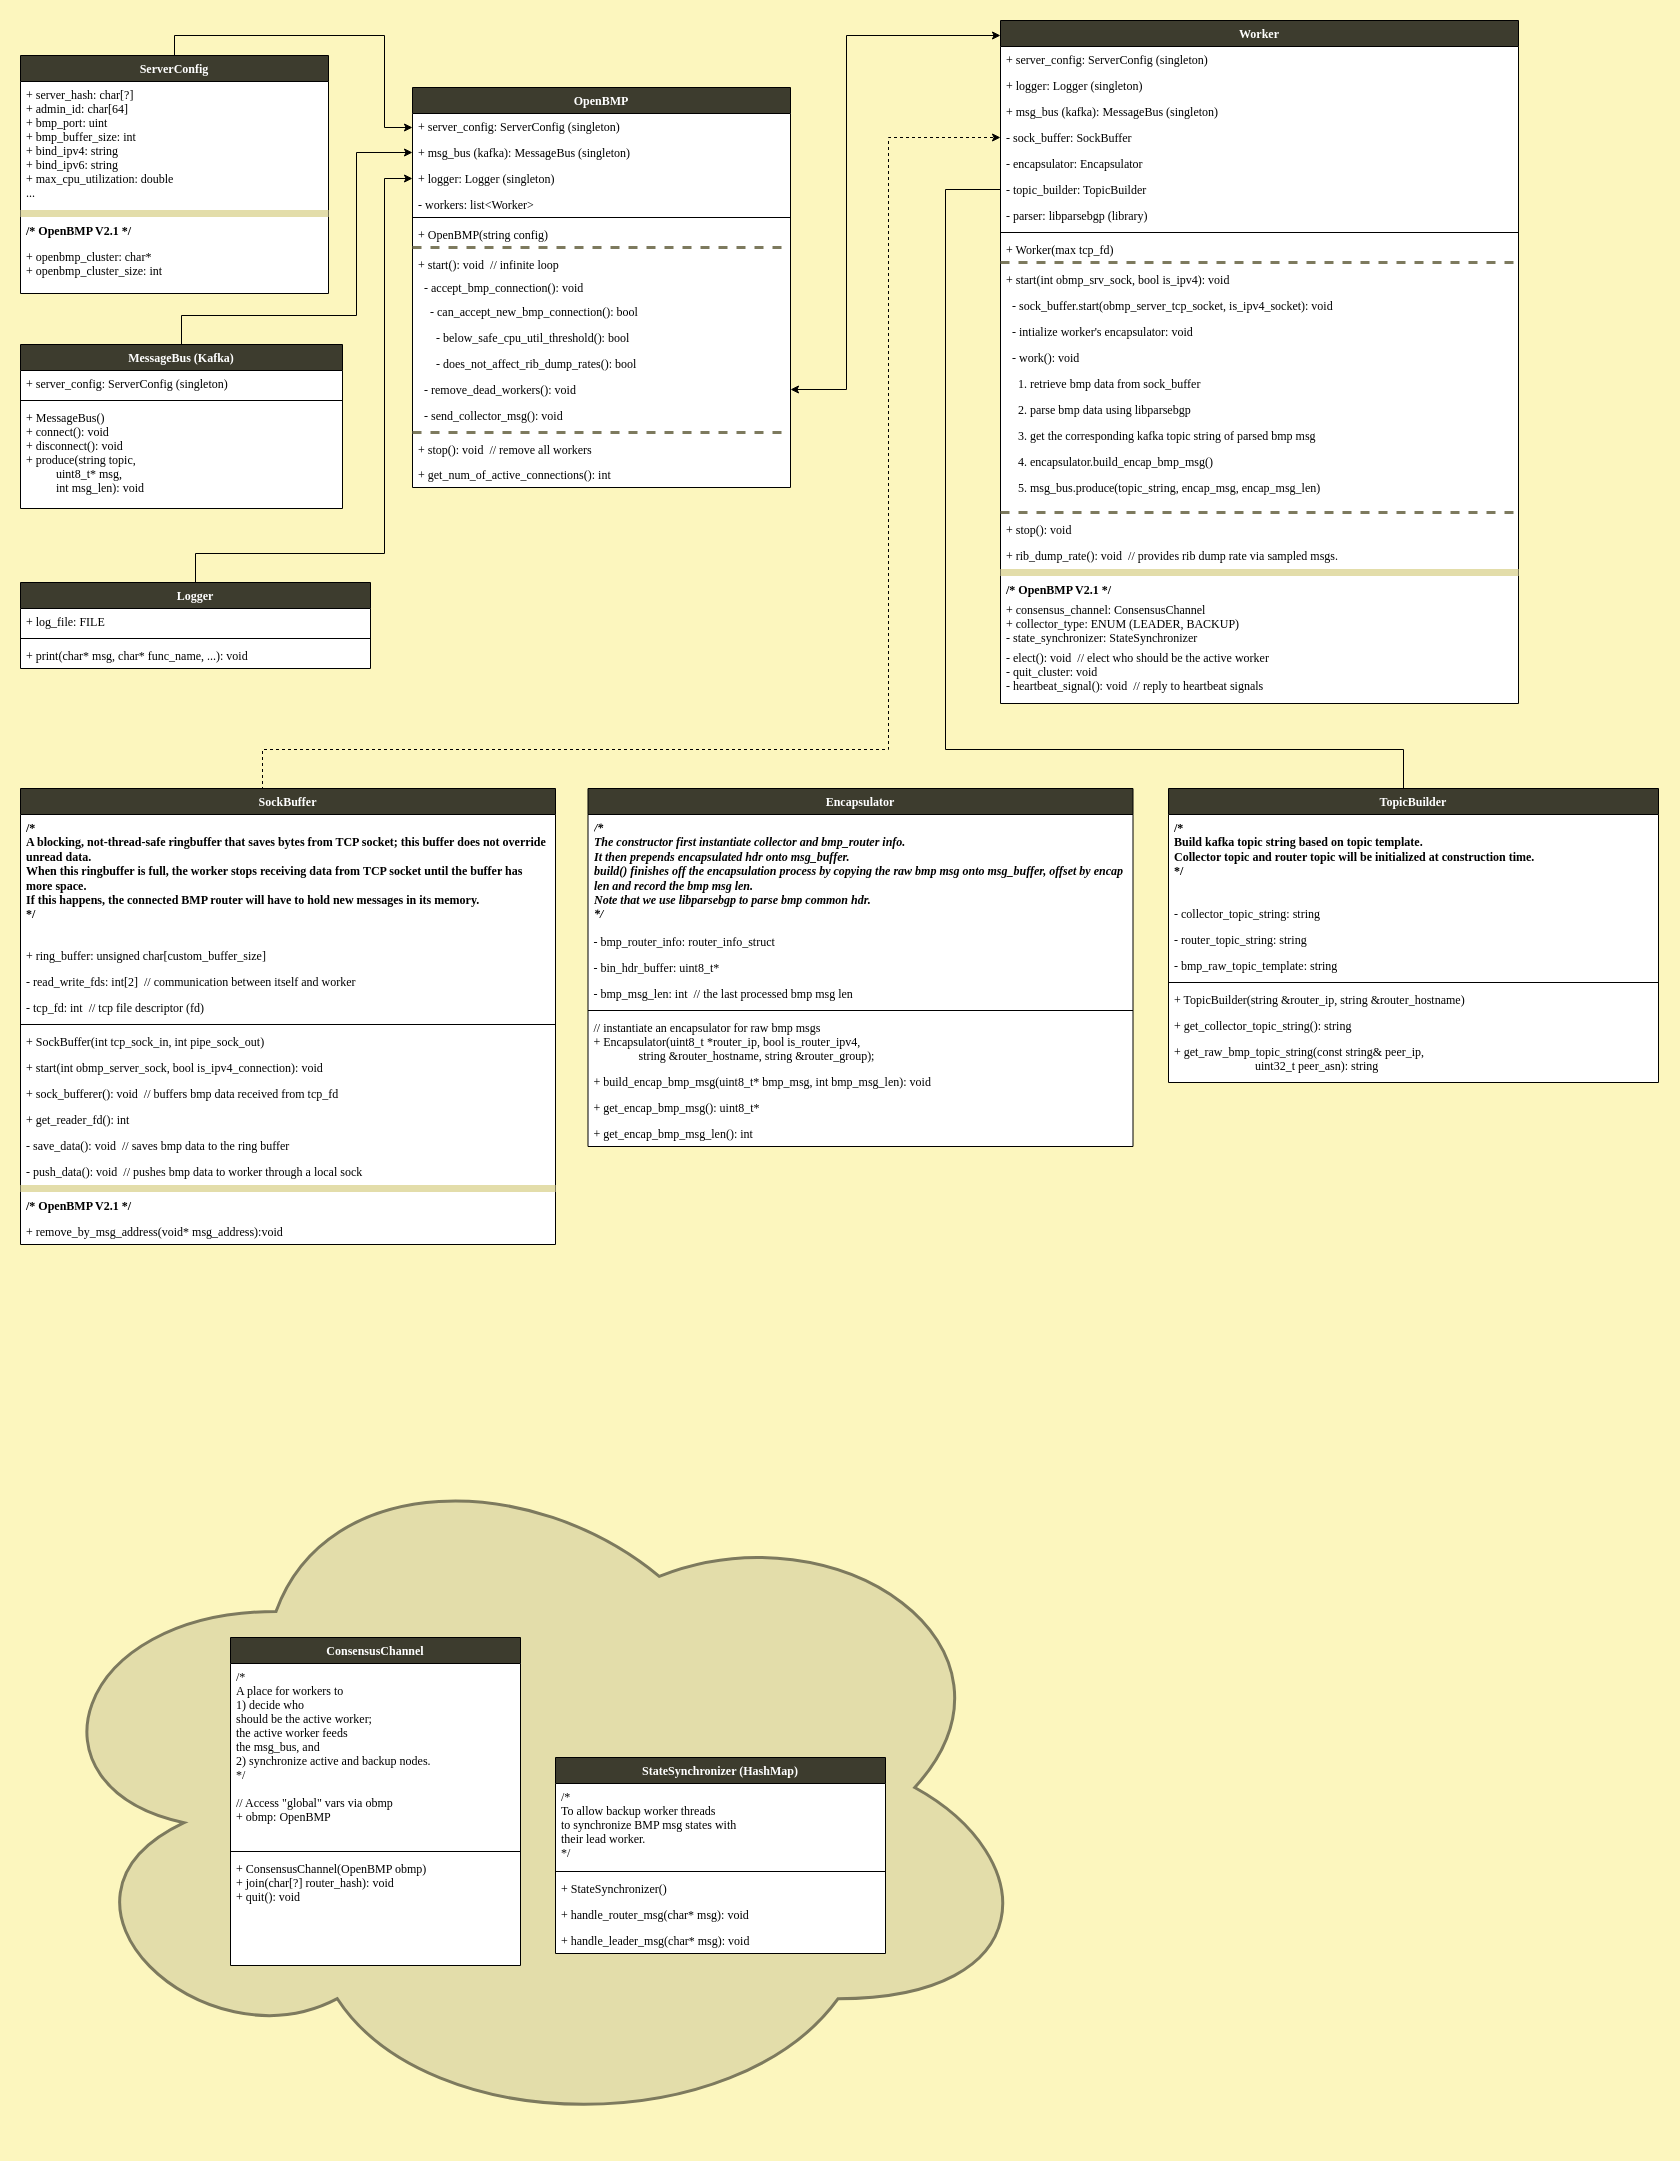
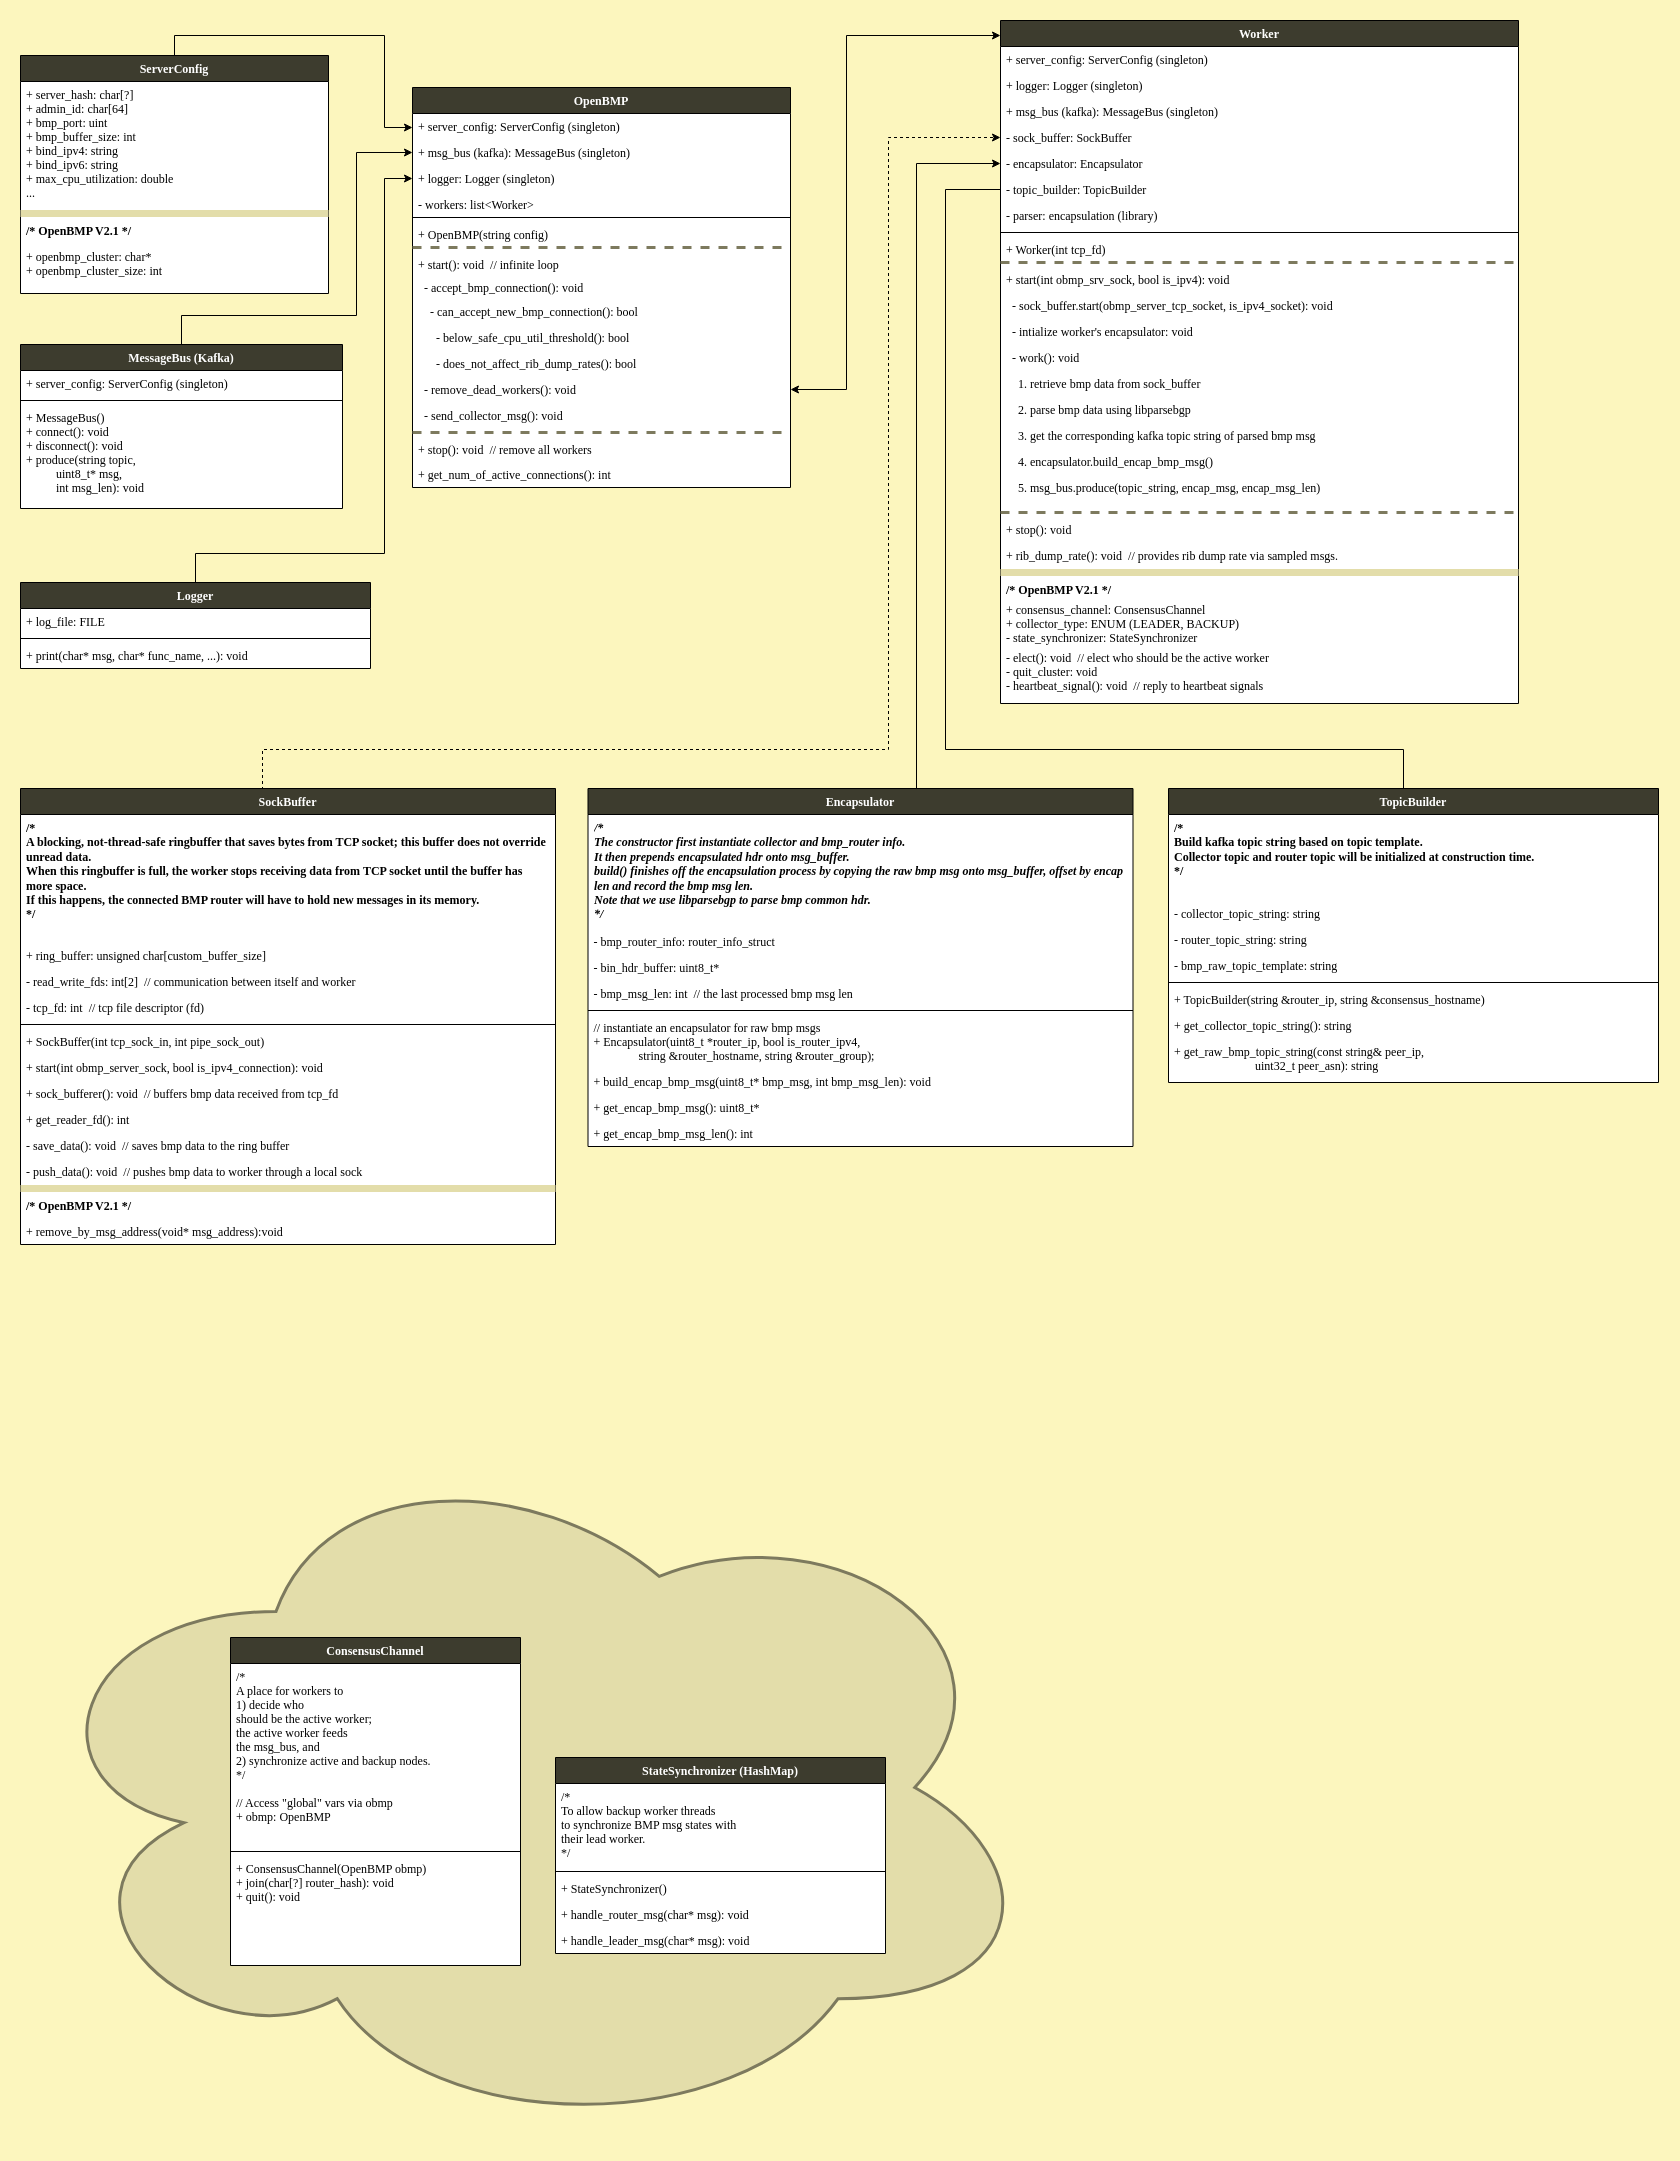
node "- parser: libparsebgp (library)": label "- parser: libparsebgp (library)" -> "- parser: encapsulation (library)"
node "+ Worker(max tcp_fd)": label "+ Worker(max tcp_fd)" -> "+ Worker(int tcp_fd)"
edge "Encapsulator" -> "- encapsulator: Encapsulator": added
node "+ TopicBuilder(string &router_ip, string &router_hostname)": label "+ TopicBuilder(string &router_ip, string &router_hostname)" -> "+ TopicBuilder(string &router_ip, string &consensus_hostname)"
